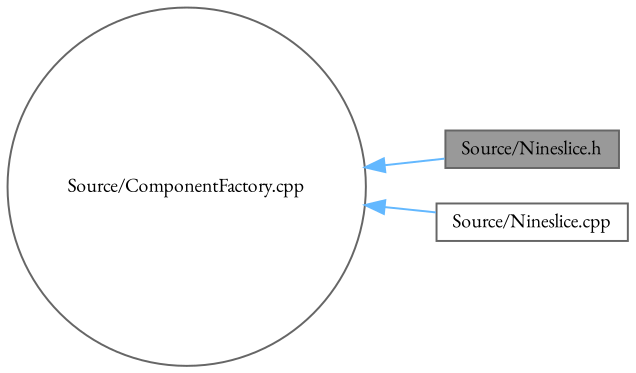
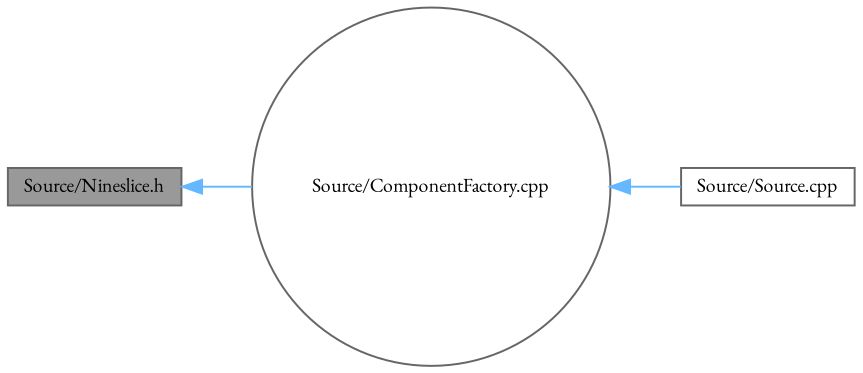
edge "Source/Nineslice.h" -> "Source/ComponentFactory.cpp": reversed
node "Source/Nineslice.cpp": label "Source/Nineslice.cpp" -> "Source/Source.cpp"
